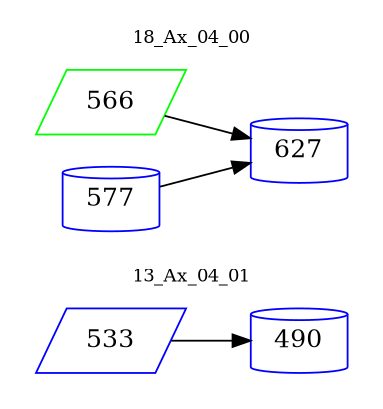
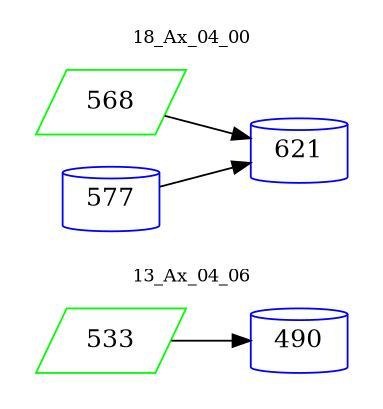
node "566": label "566" -> "568"
node "627": label "627" -> "621"
cluster "13_Ax_04_01": label "13_Ax_04_01" -> "13_Ax_04_06"
node "533": color blue -> green
